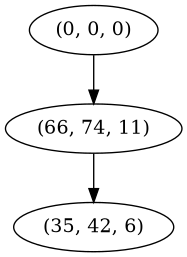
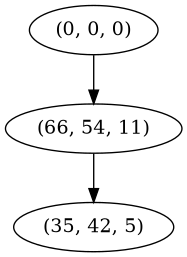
node "(66, 74, 11)": label "(66, 74, 11)" -> "(66, 54, 11)"
node "(35, 42, 6)": label "(35, 42, 6)" -> "(35, 42, 5)"
